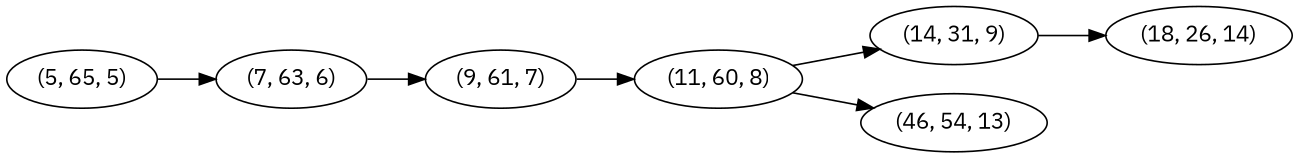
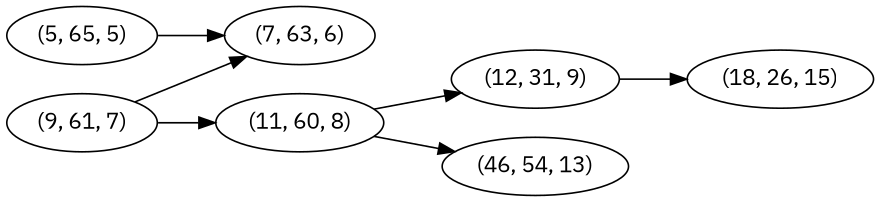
node "(14, 31, 9)": label "(14, 31, 9)" -> "(12, 31, 9)"
node "(18, 26, 14)": label "(18, 26, 14)" -> "(18, 26, 15)"
edge "(7, 63, 6)" -> "(9, 61, 7)": reversed
